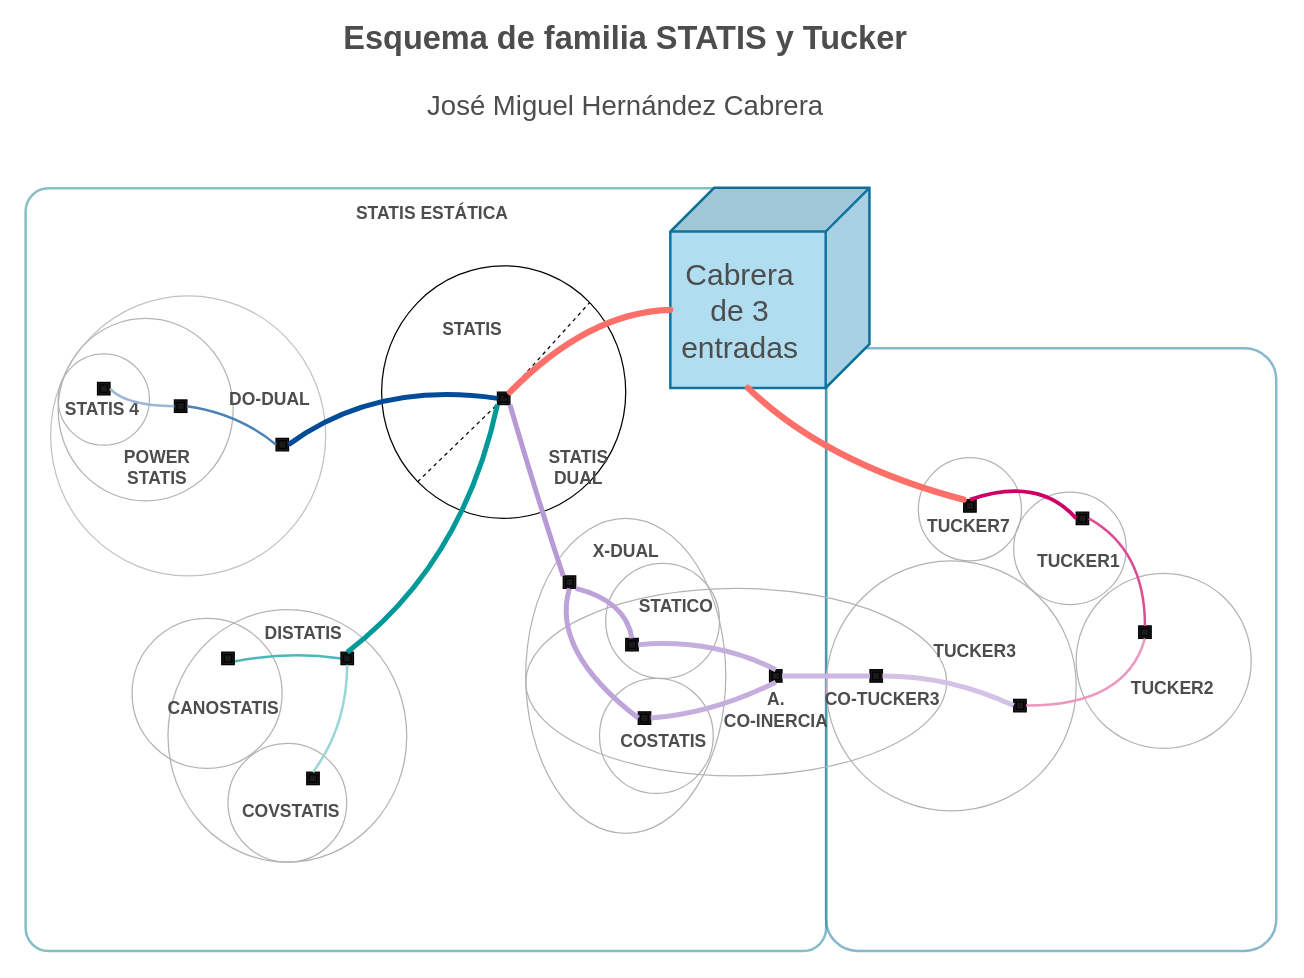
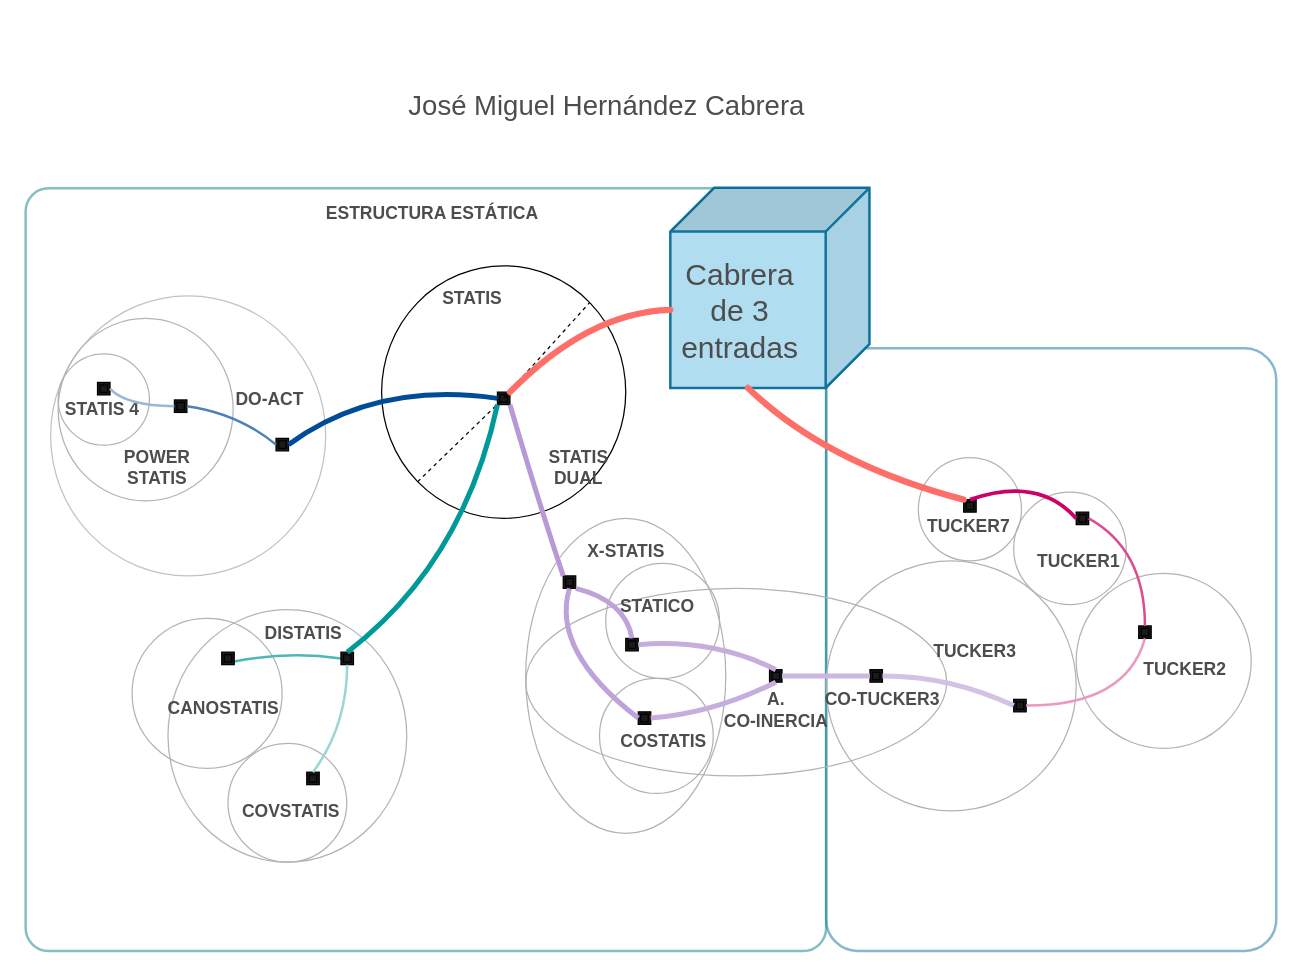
node "Esquema de familia STATIS y Tucker": removed
node "José Miguel Hernández Cabrera": moved (626, 107) -> (607, 107)
node "STATIS ESTÁTICA": label "STATIS ESTÁTICA" -> "ESTRUCTURA ESTÁTICA"
node "STATIS": moved (472, 329) -> (472, 298)
node "DO-DUAL": label "DO-DUAL" -> "DO-ACT"
node "X-DUAL": label "X-DUAL" -> "X-STATIS"
node "STATICO": moved (676, 606) -> (657, 606)
node "TUCKER2": moved (1172, 688) -> (1184, 669)
